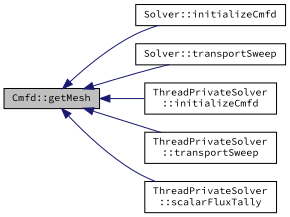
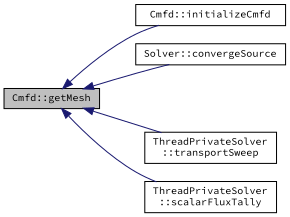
node "Solver::initializeCmfd": label "Solver::initializeCmfd" -> "Cmfd::initializeCmfd"
node "Solver::transportSweep": label "Solver::transportSweep" -> "Solver::convergeSource"
node "ThreadPrivateSolver ::initializeCmfd": removed
